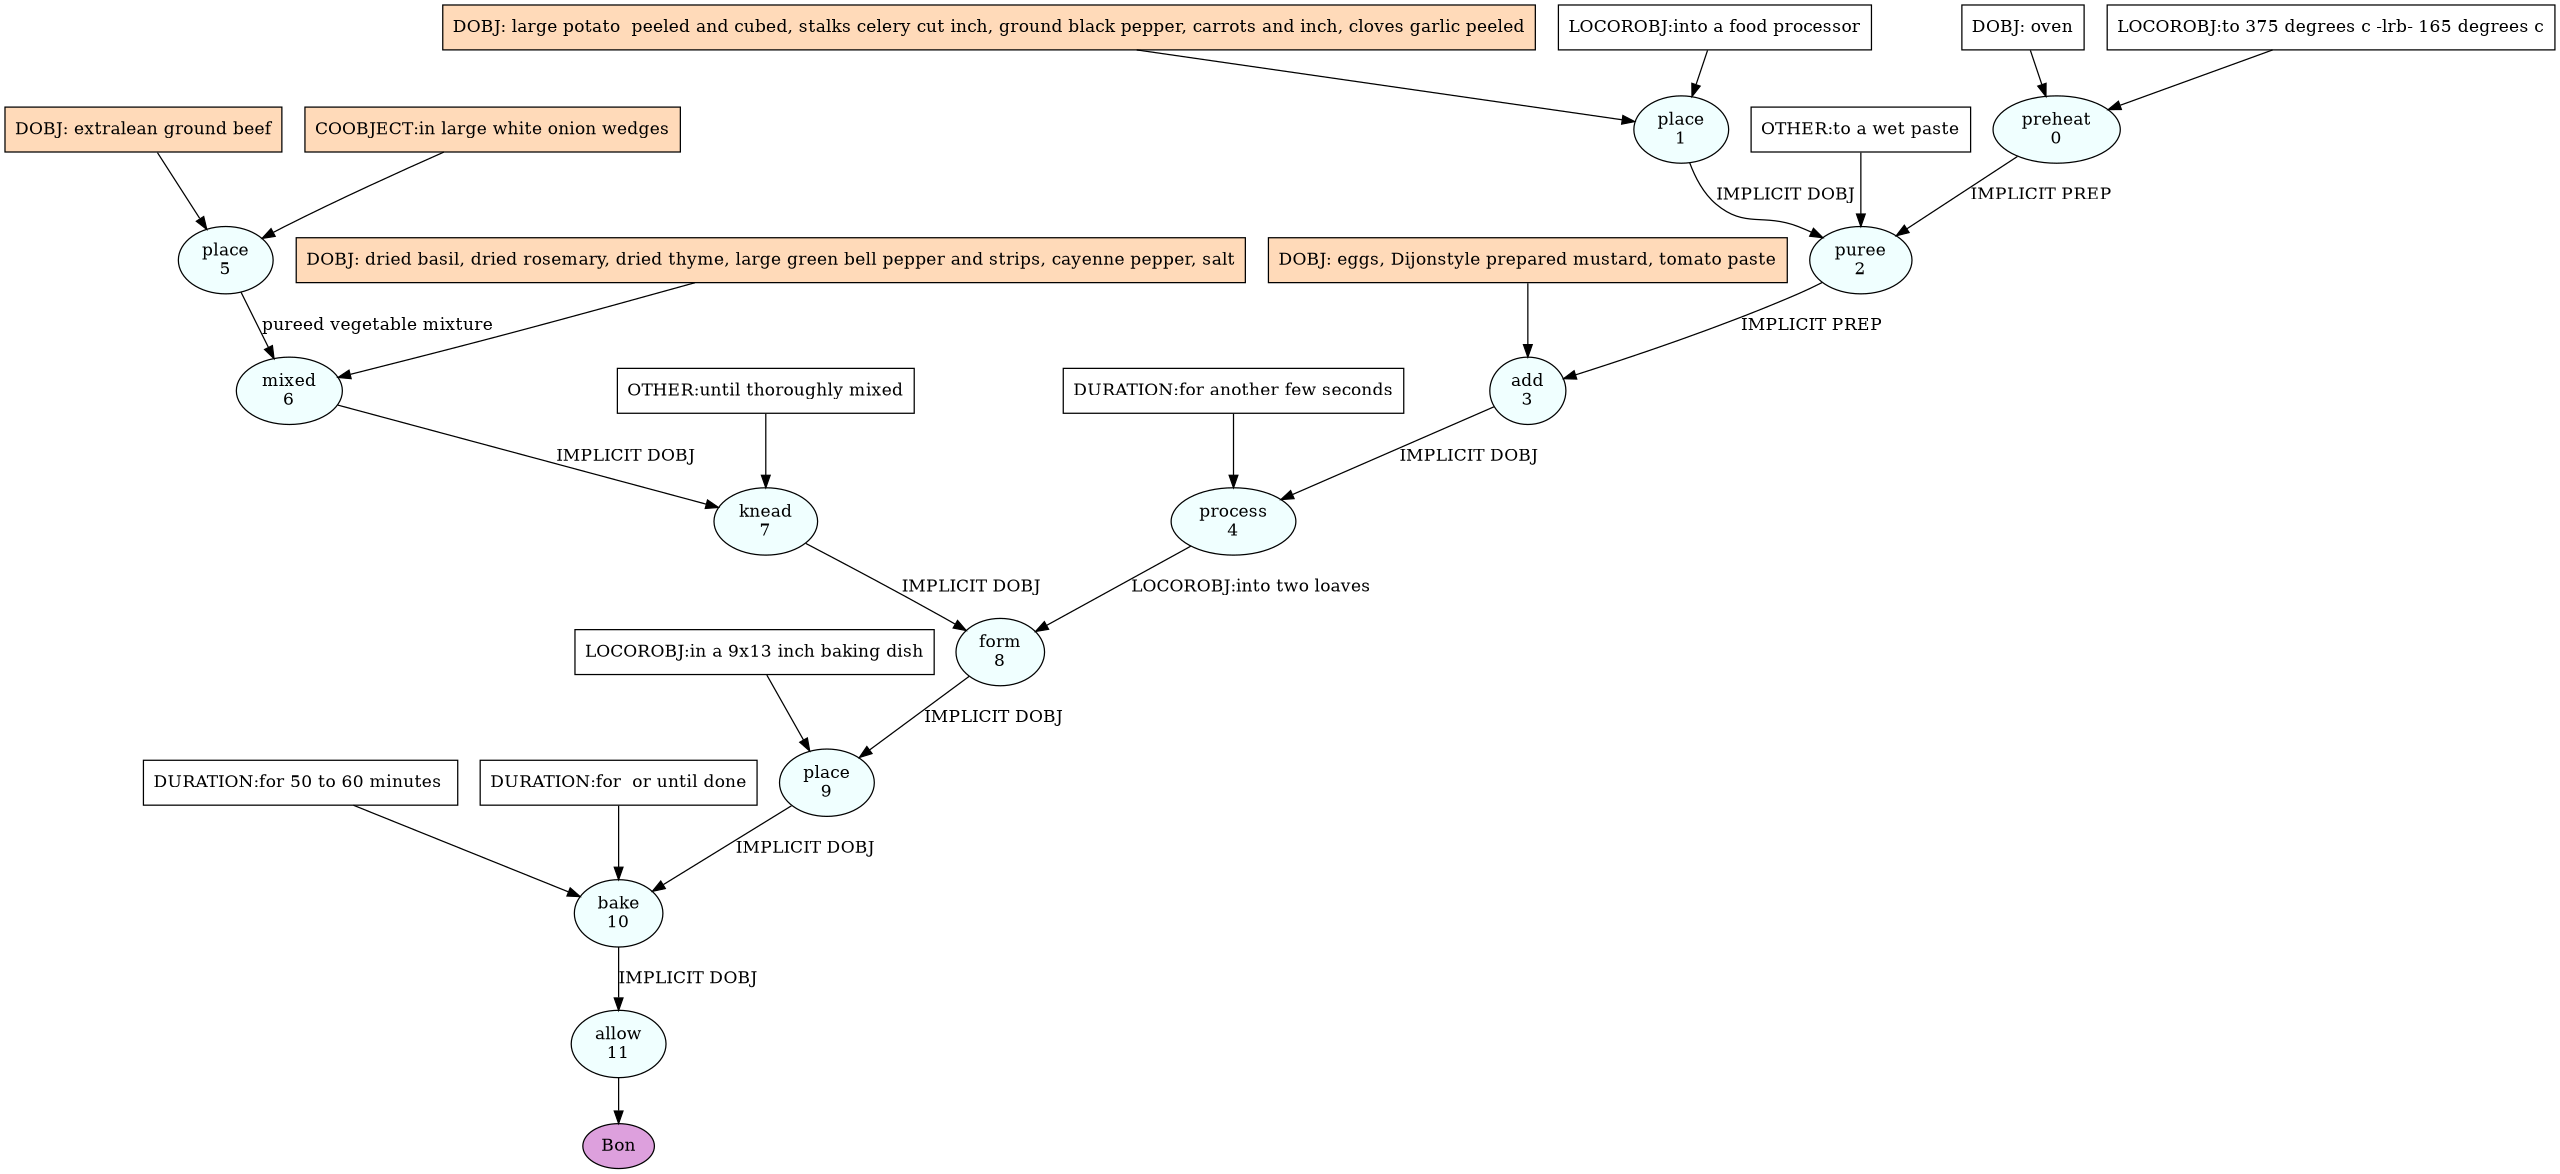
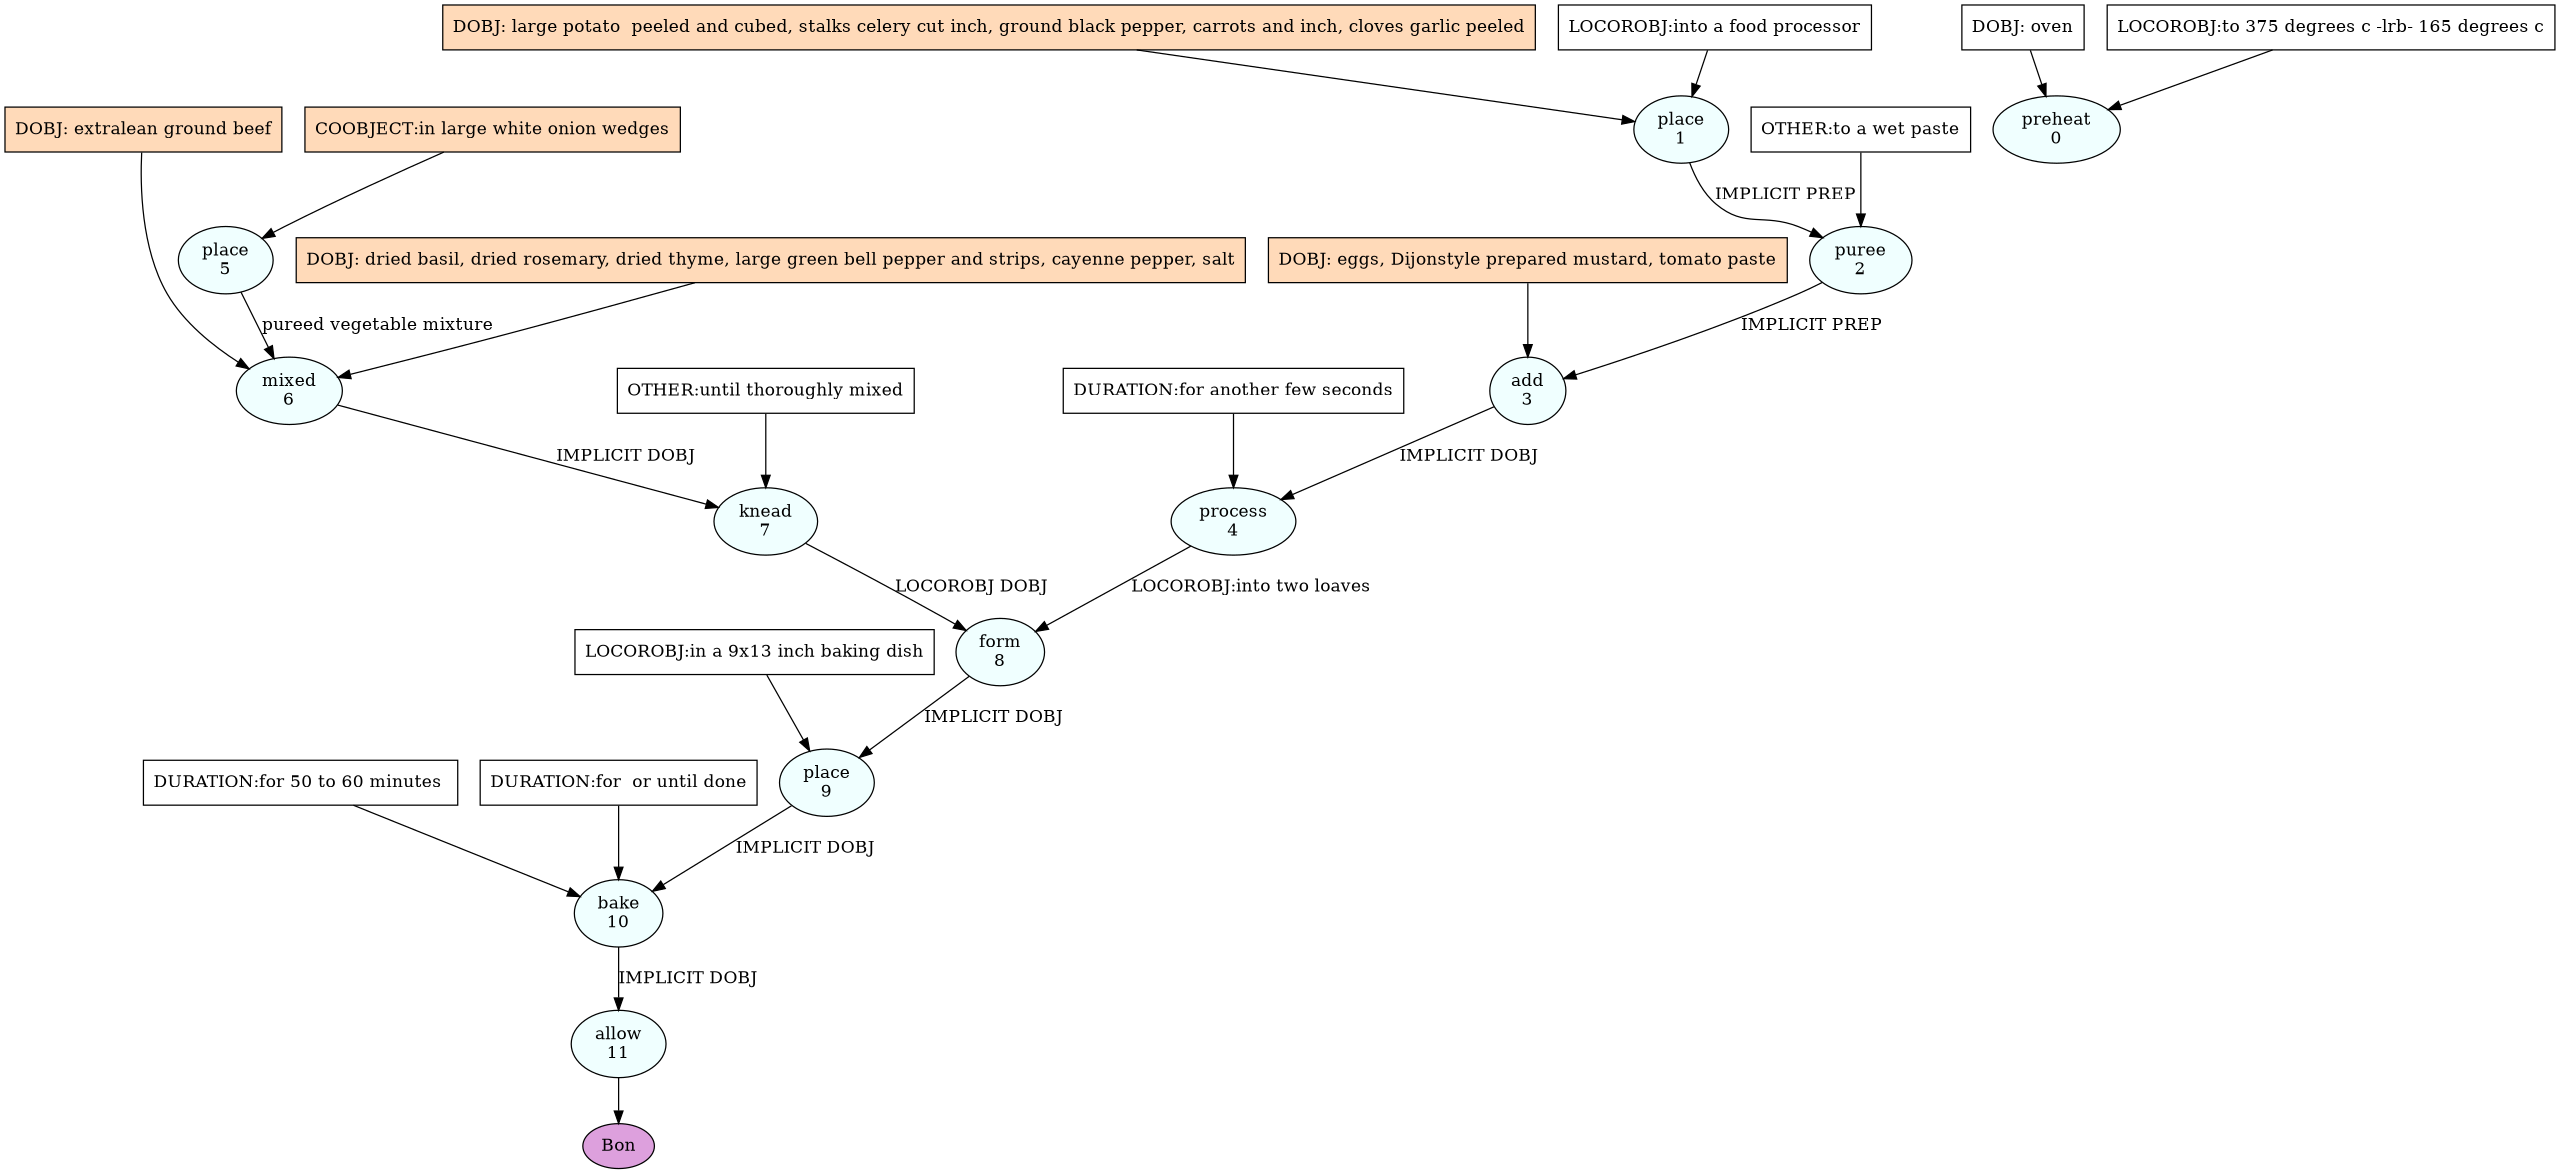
edge "DOBJ: extralean ground beef" -> "place 5": now "DOBJ: extralean ground beef" -> "mixed 6"
edge "preheat 0" -> "puree 2": removed, label "IMPLICIT PREP"
edge "place 1" -> "puree 2": label "IMPLICIT DOBJ" -> "IMPLICIT PREP"
edge "knead 7" -> "form 8": label "IMPLICIT DOBJ" -> "LOCOROBJ DOBJ"
